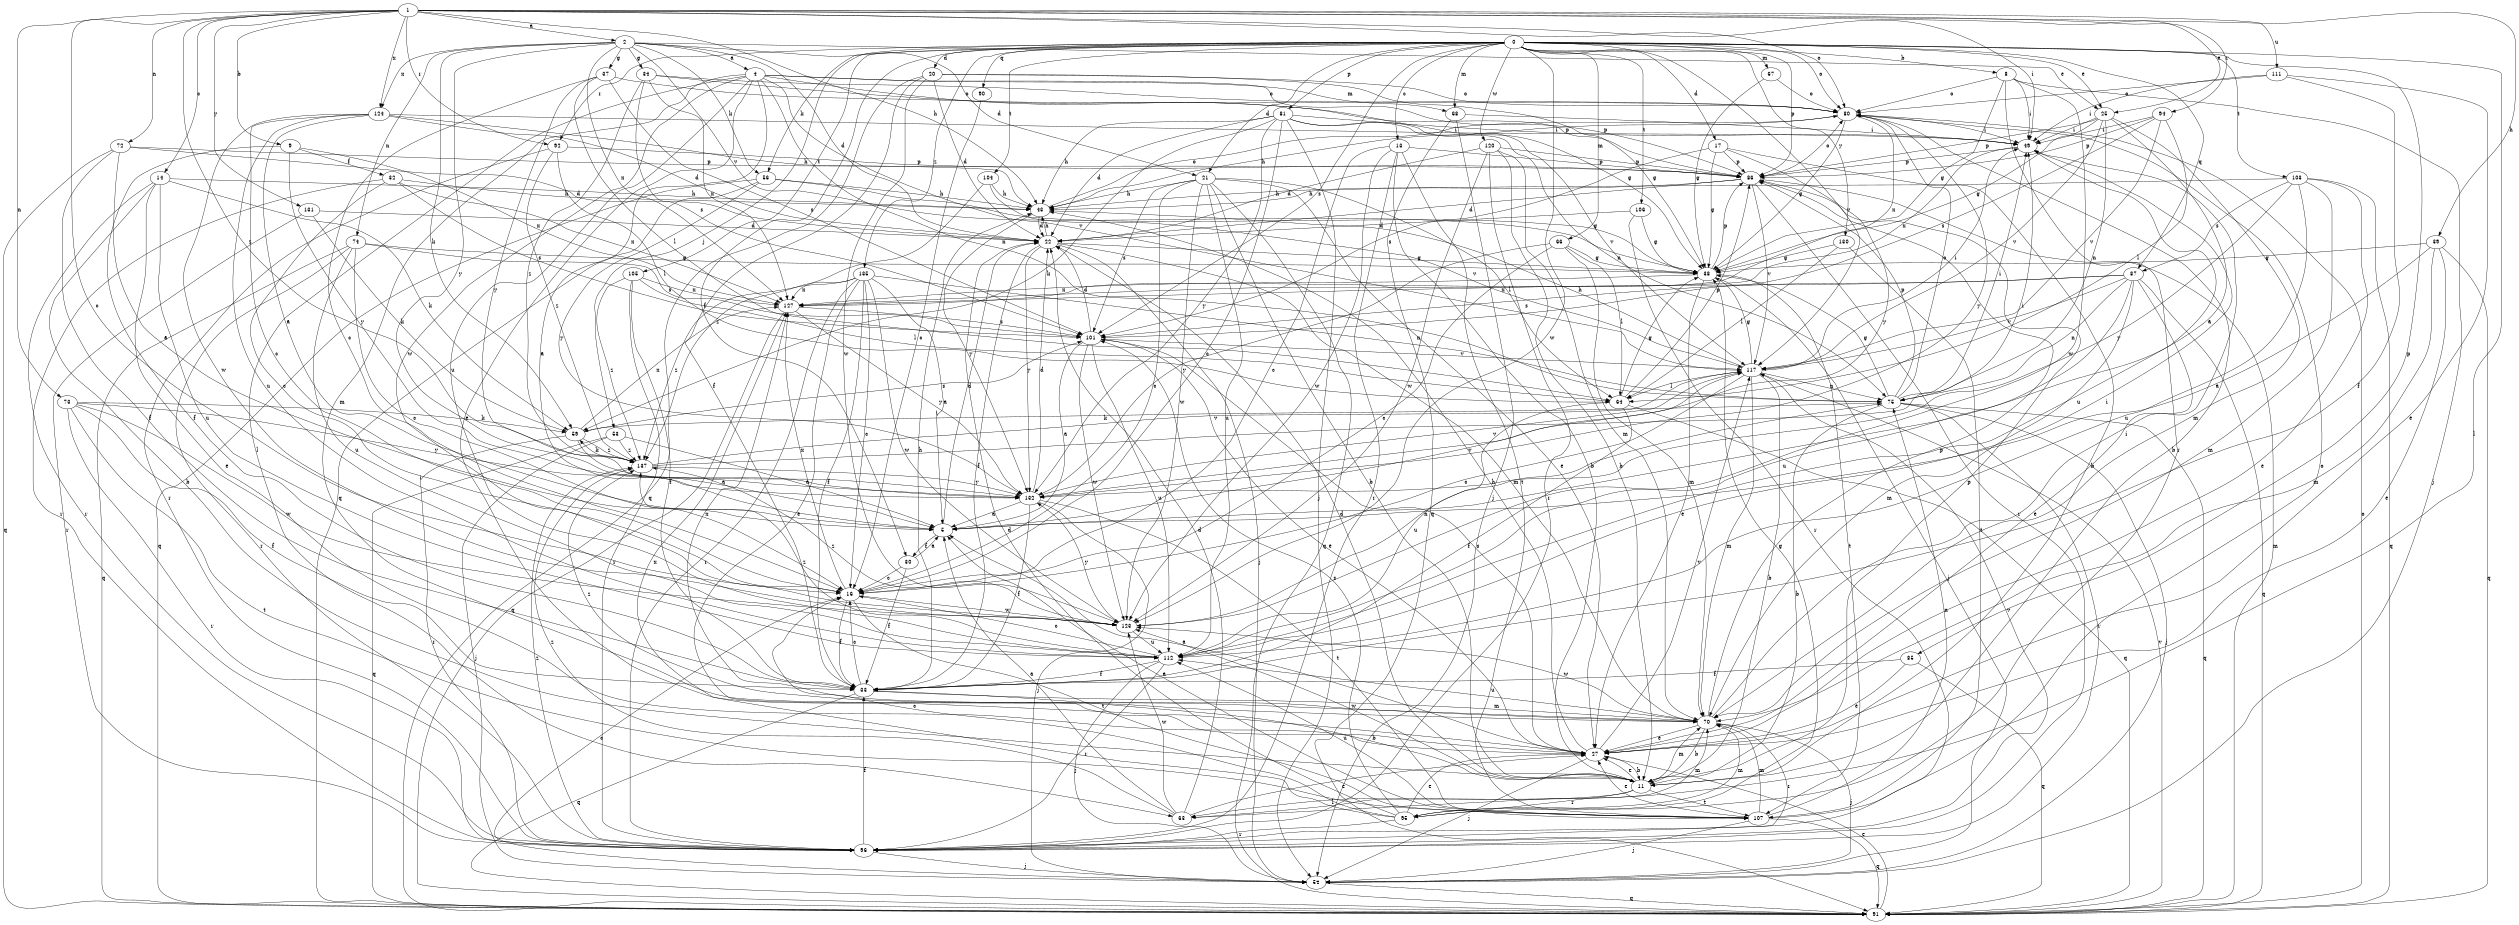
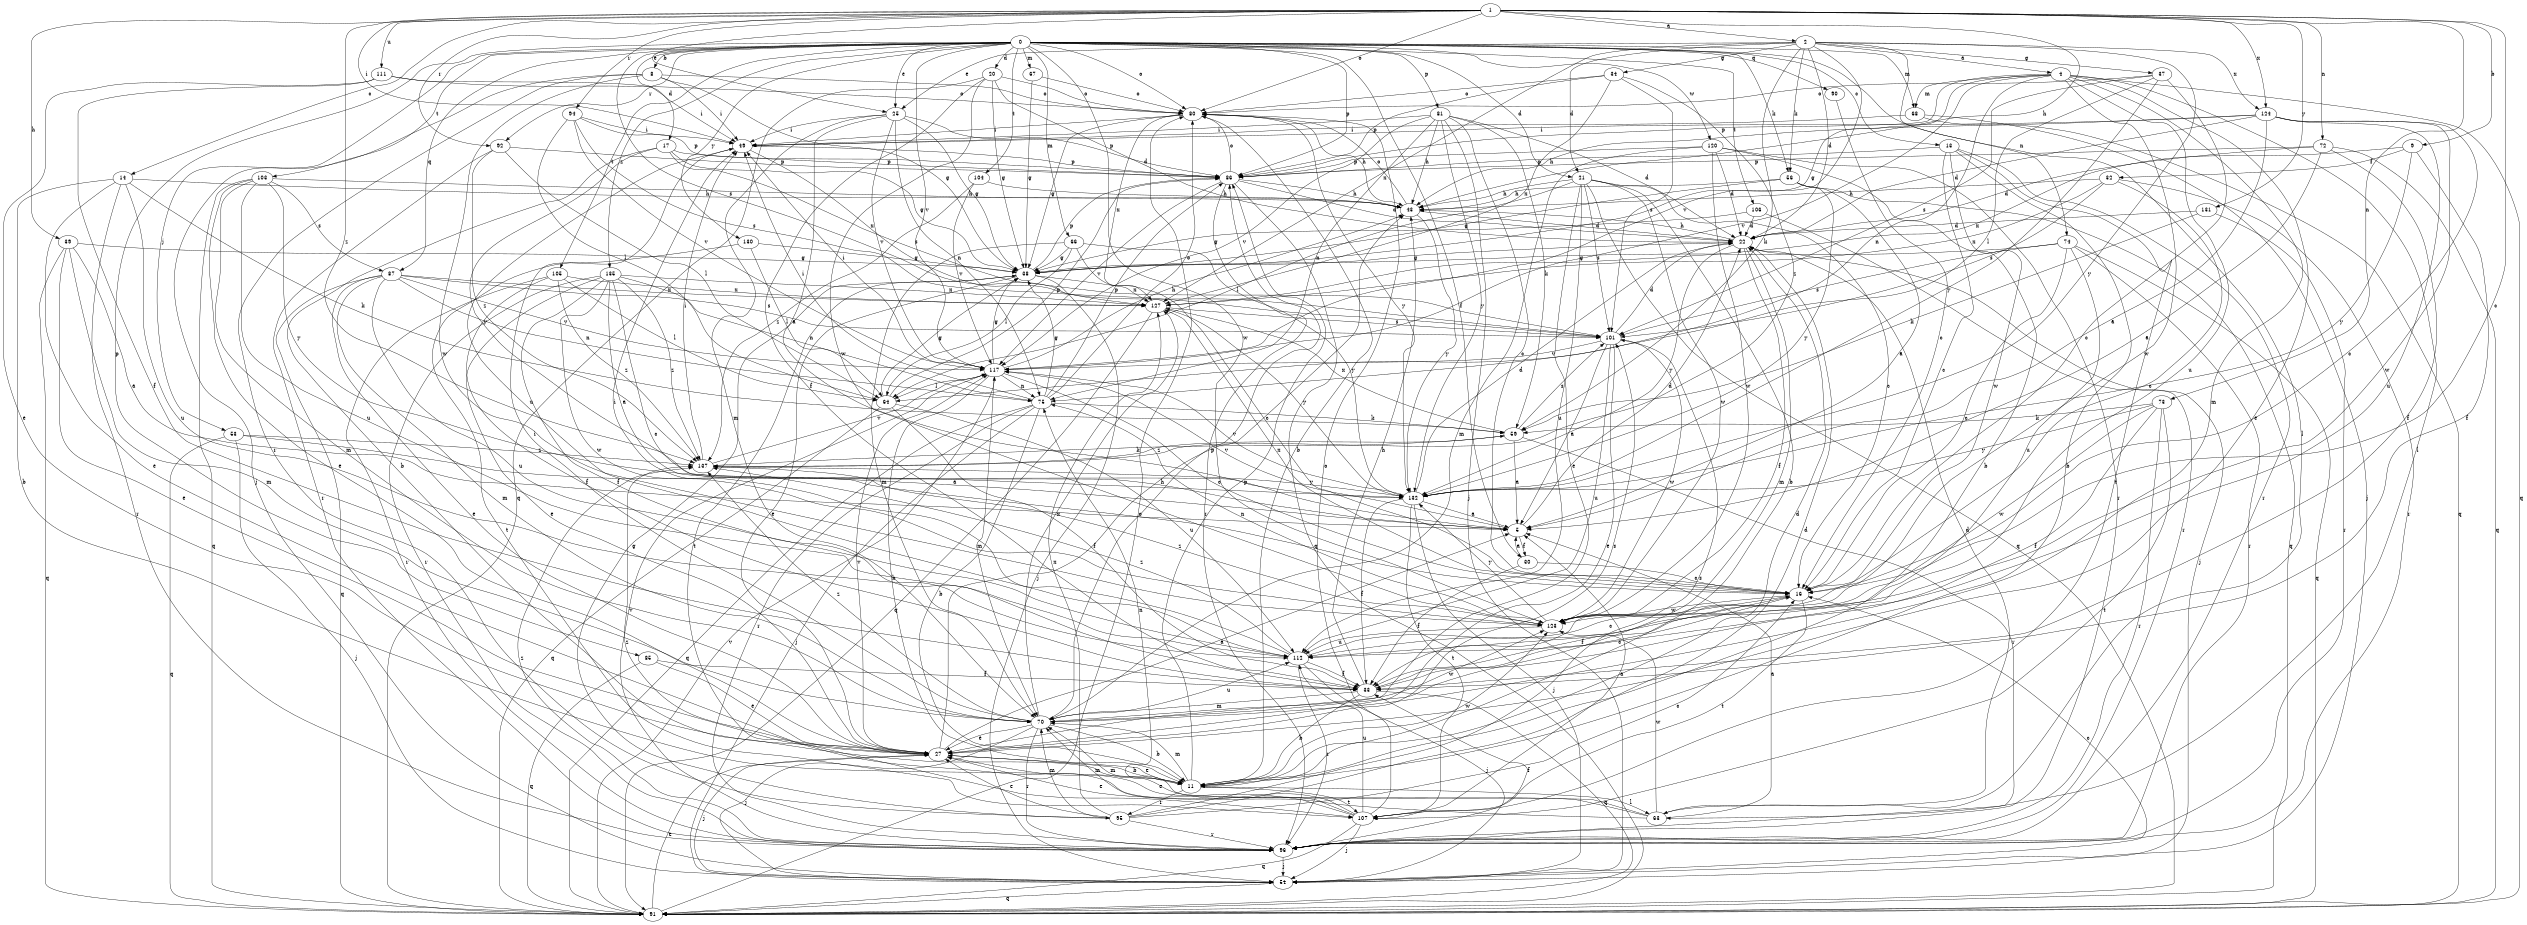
edge "2" -> "38": now "2" -> "117"
edge "86" -> "91": label "m" -> "q"
